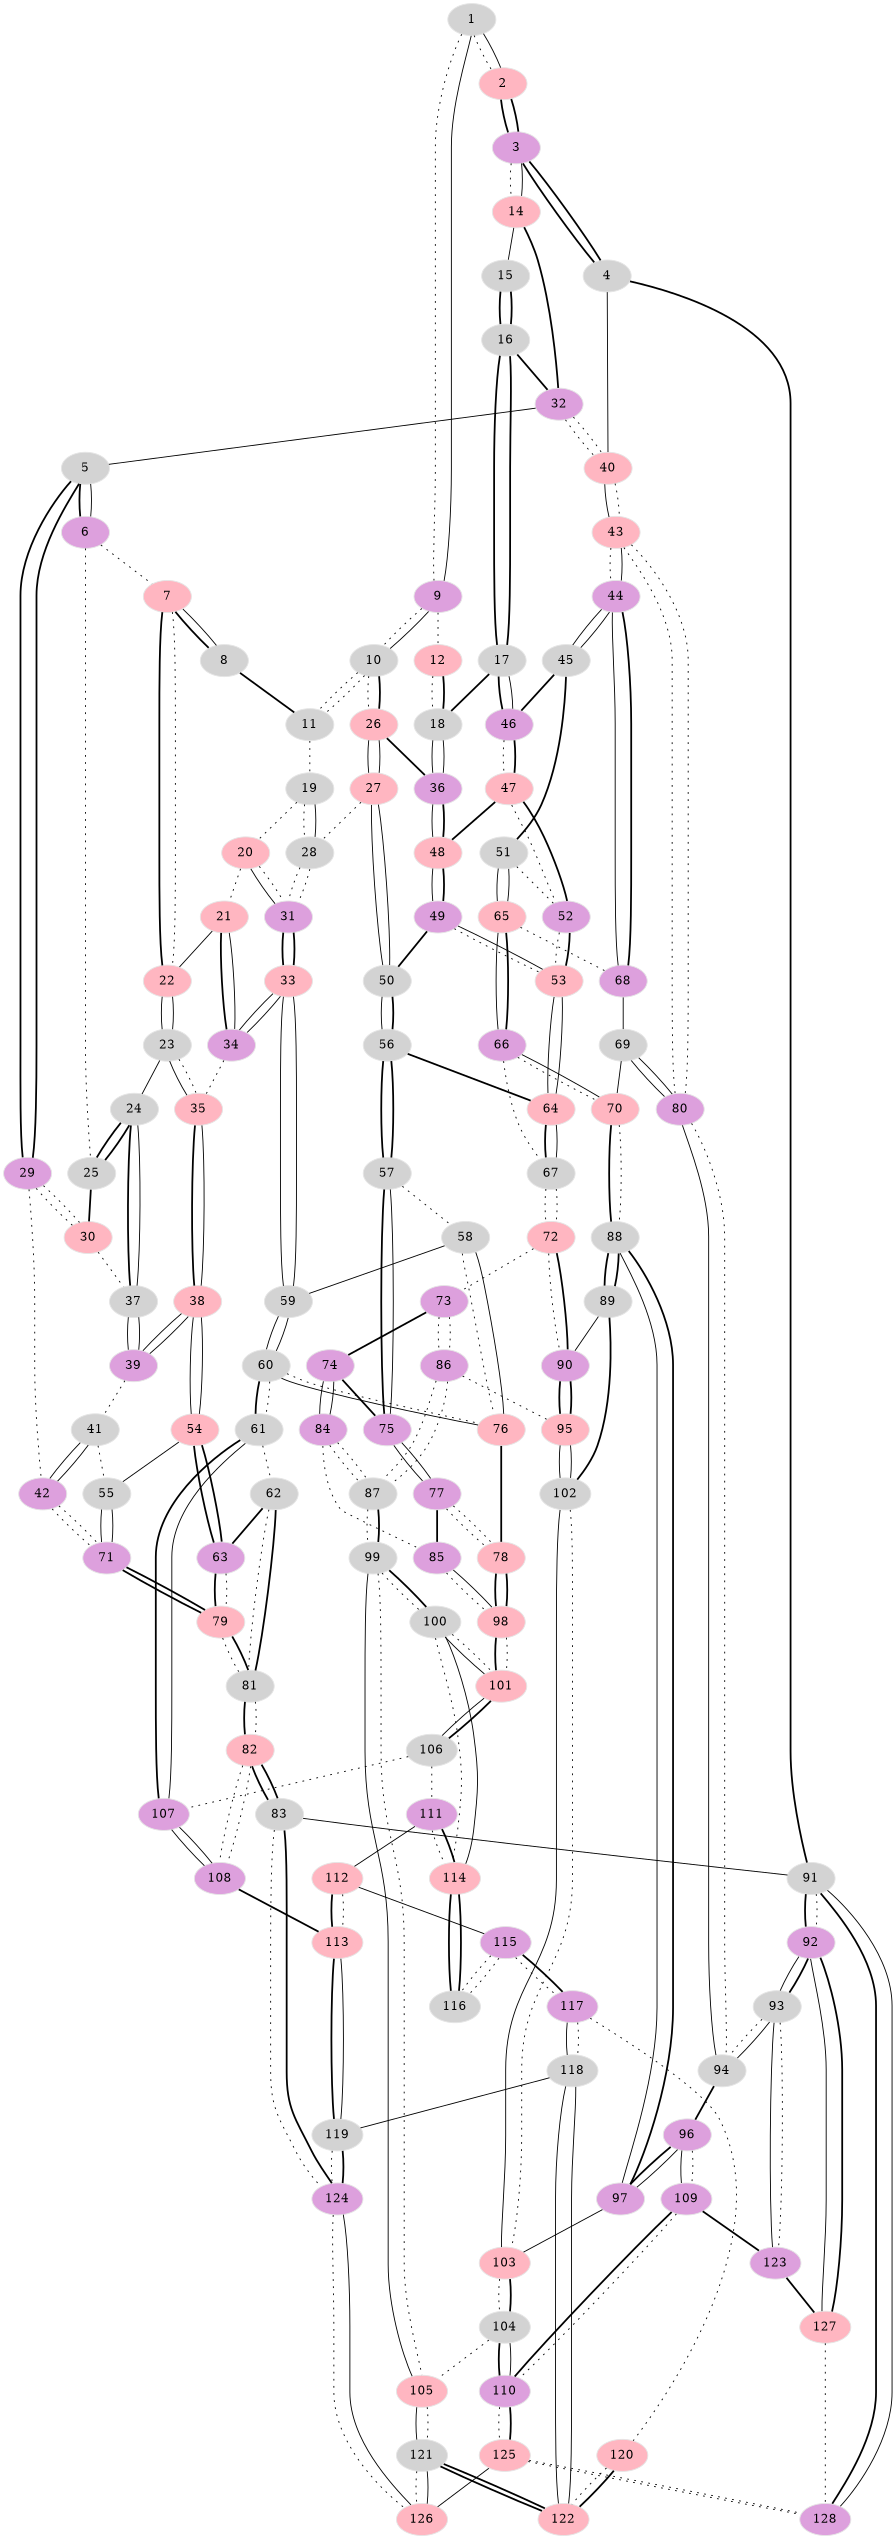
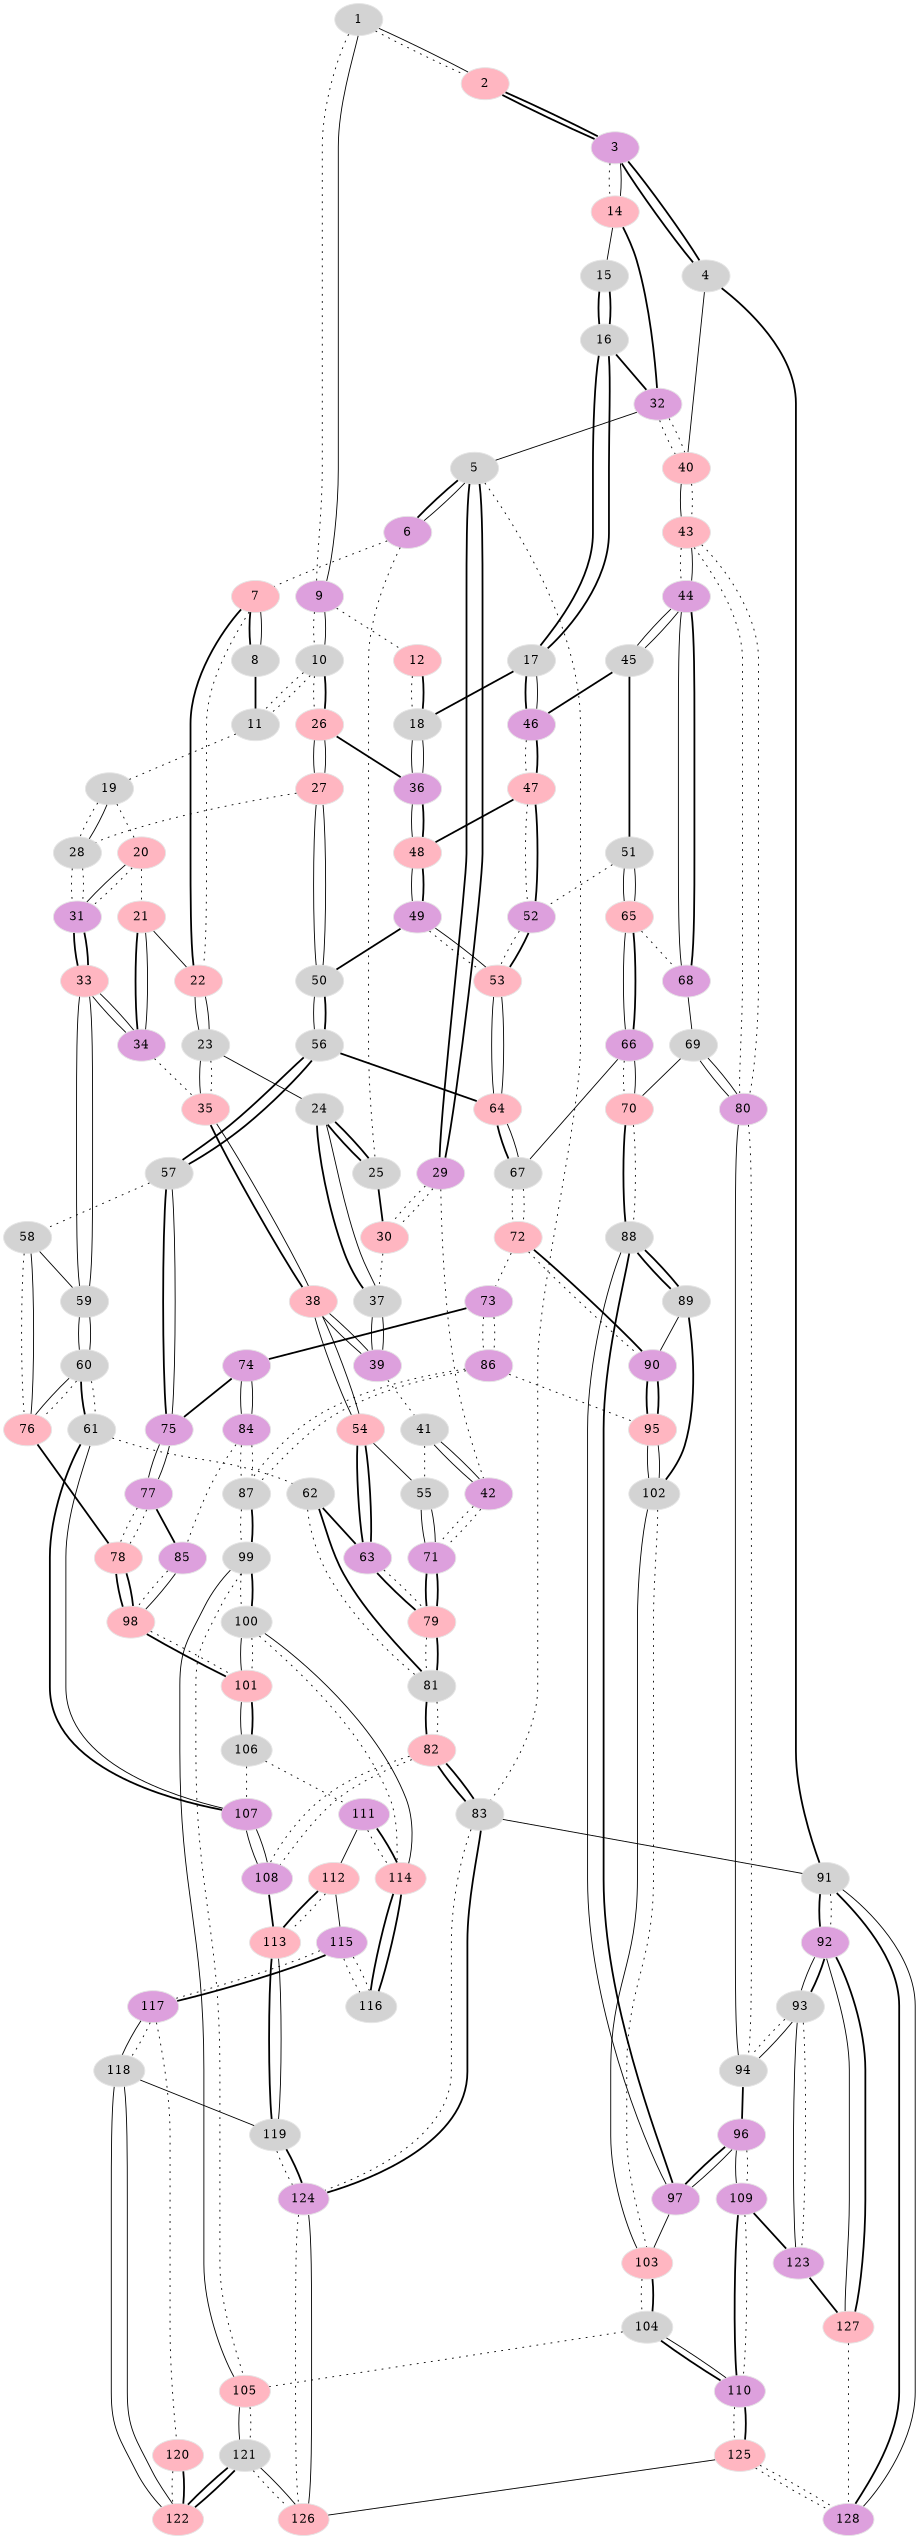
edge "66" -- "67": style dotted -> solid
edge "5" -- "83": added
